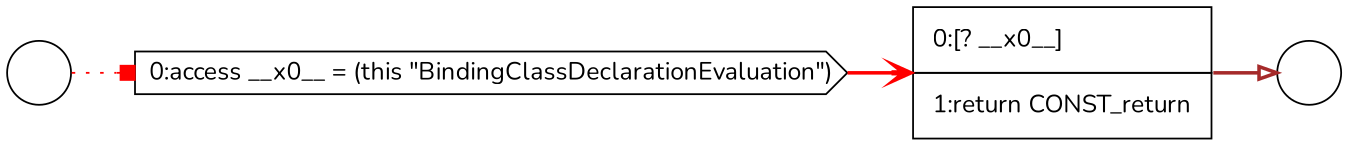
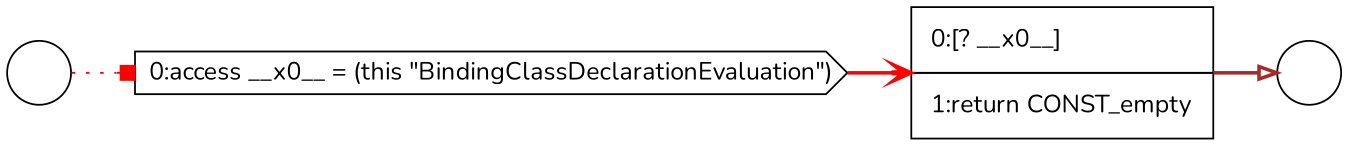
node "0:[? __x0__]": text "1:return CONST_return" -> "1:return CONST_empty"
